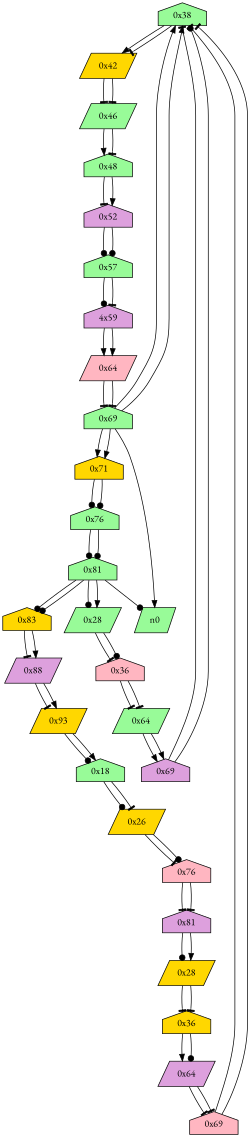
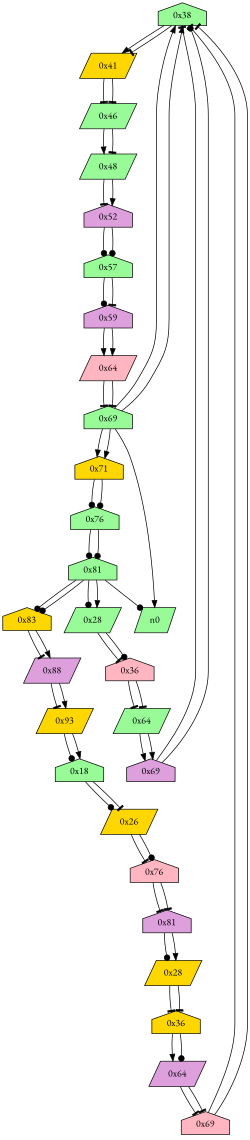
node "0x42": label "0x42" -> "0x41"
node "0x48": shape house -> parallelogram
node "4x59": label "4x59" -> "0x59"
